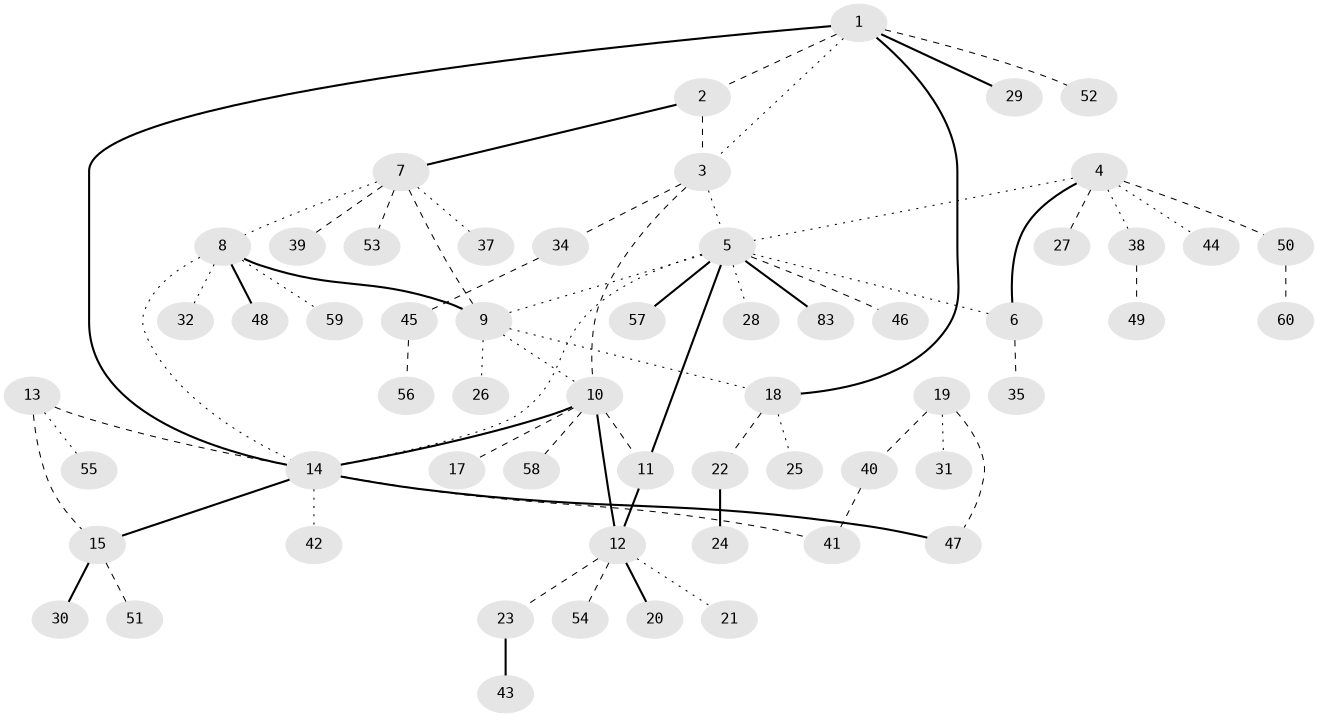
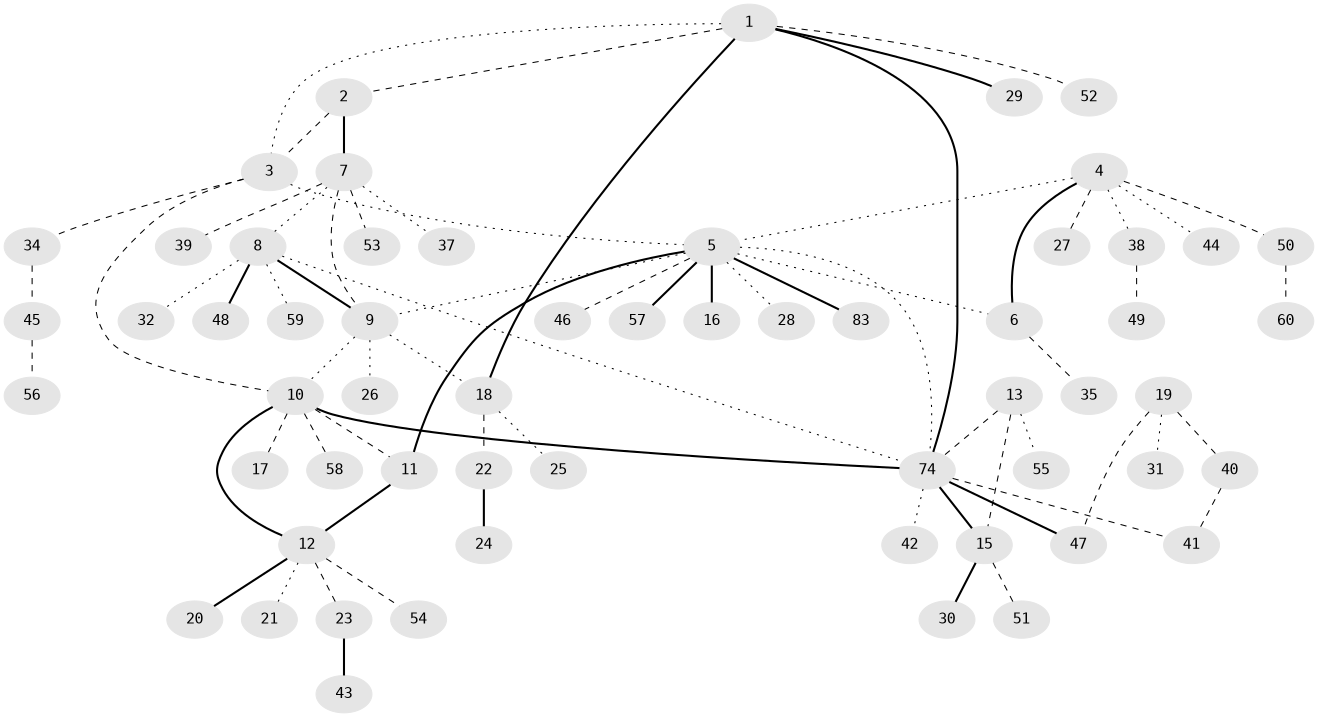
node "16": added
node "14": label "14" -> "74"
